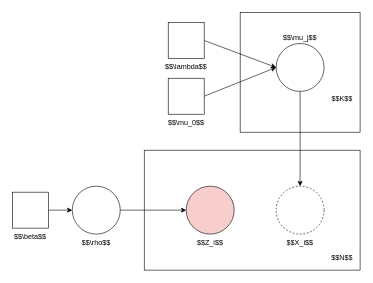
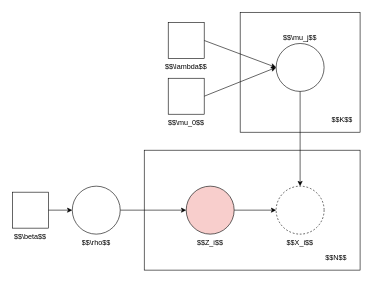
node "$$K$$": moved (342, 99) -> (342, 120)
edge "$$Z_i$$" -> "$$X_i$$": added
node "$$N$$": moved (342, 258) -> (336, 258)
